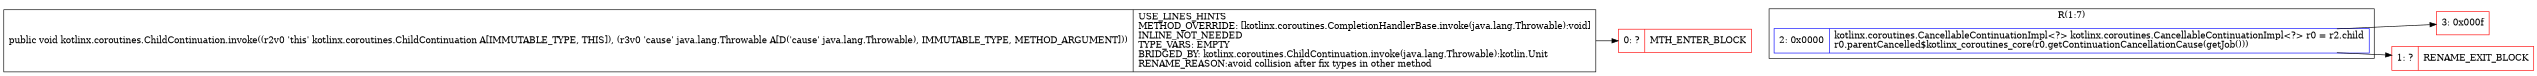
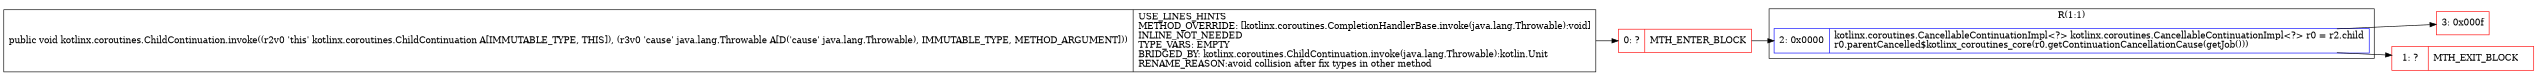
cluster "R(1:7)": label "R(1:7)" -> "R(1:1)"
edge "0: ?" -> "2: 0x0000": added
node "1: ?": text "RENAME_EXIT_BLOCK" -> "MTH_EXIT_BLOCK"
